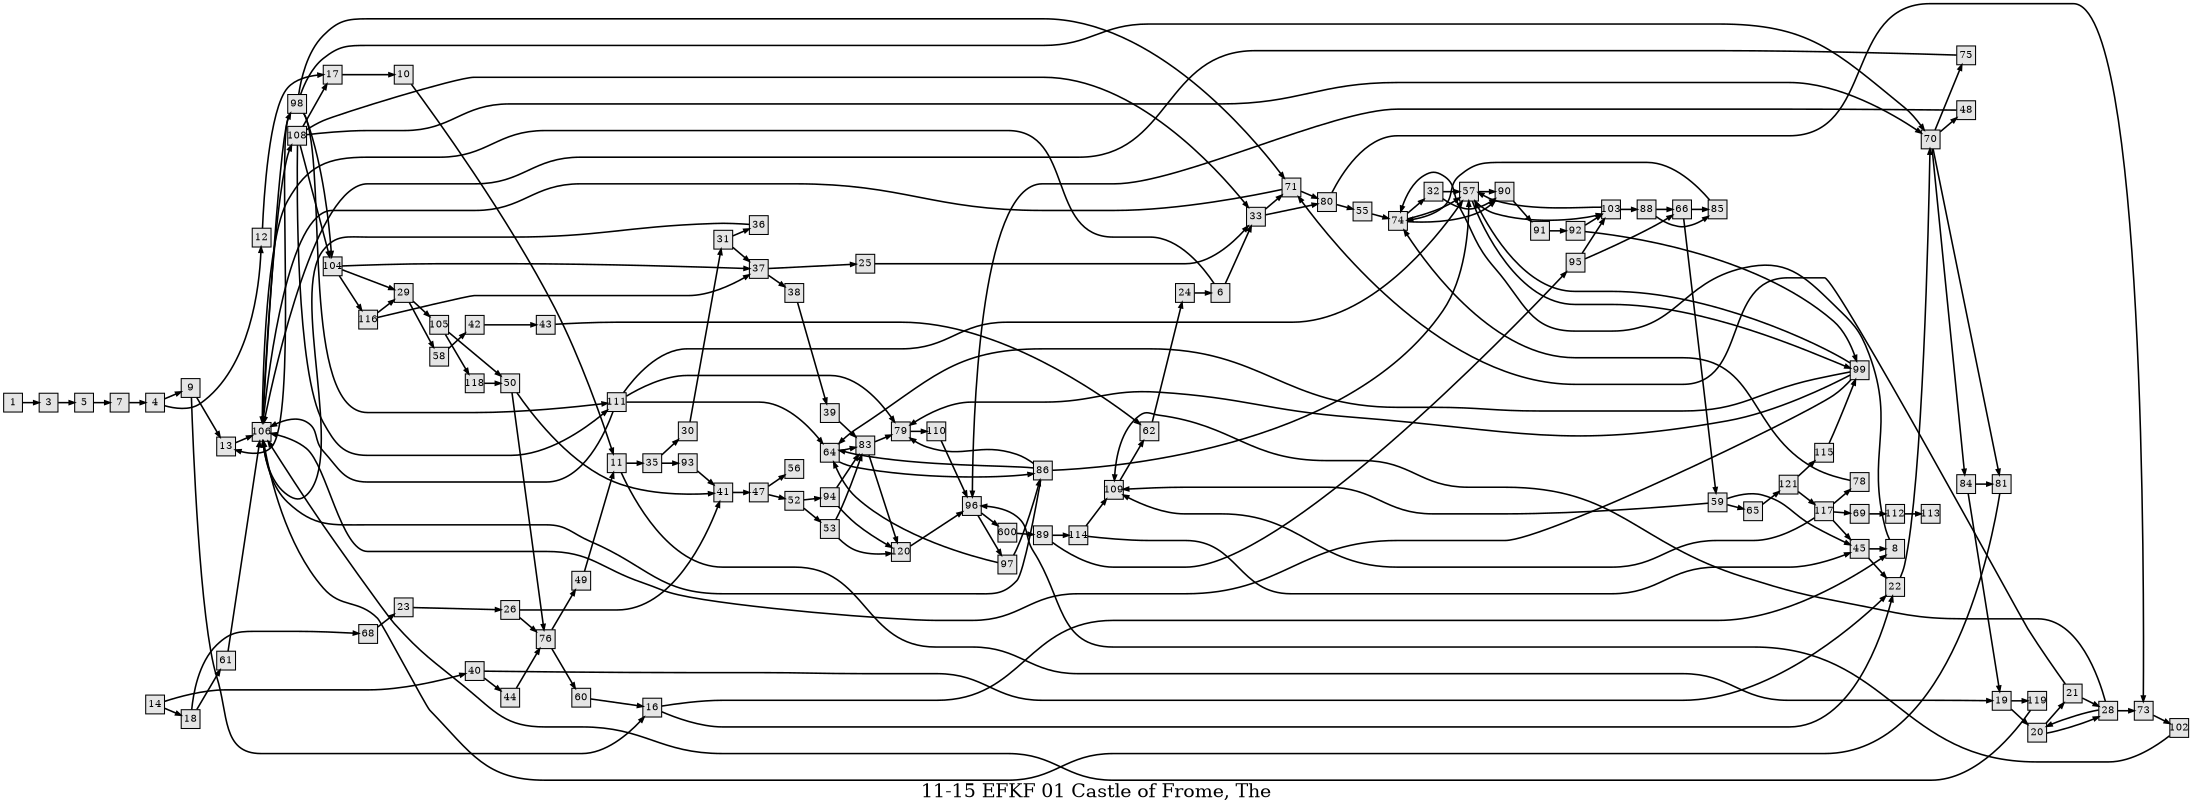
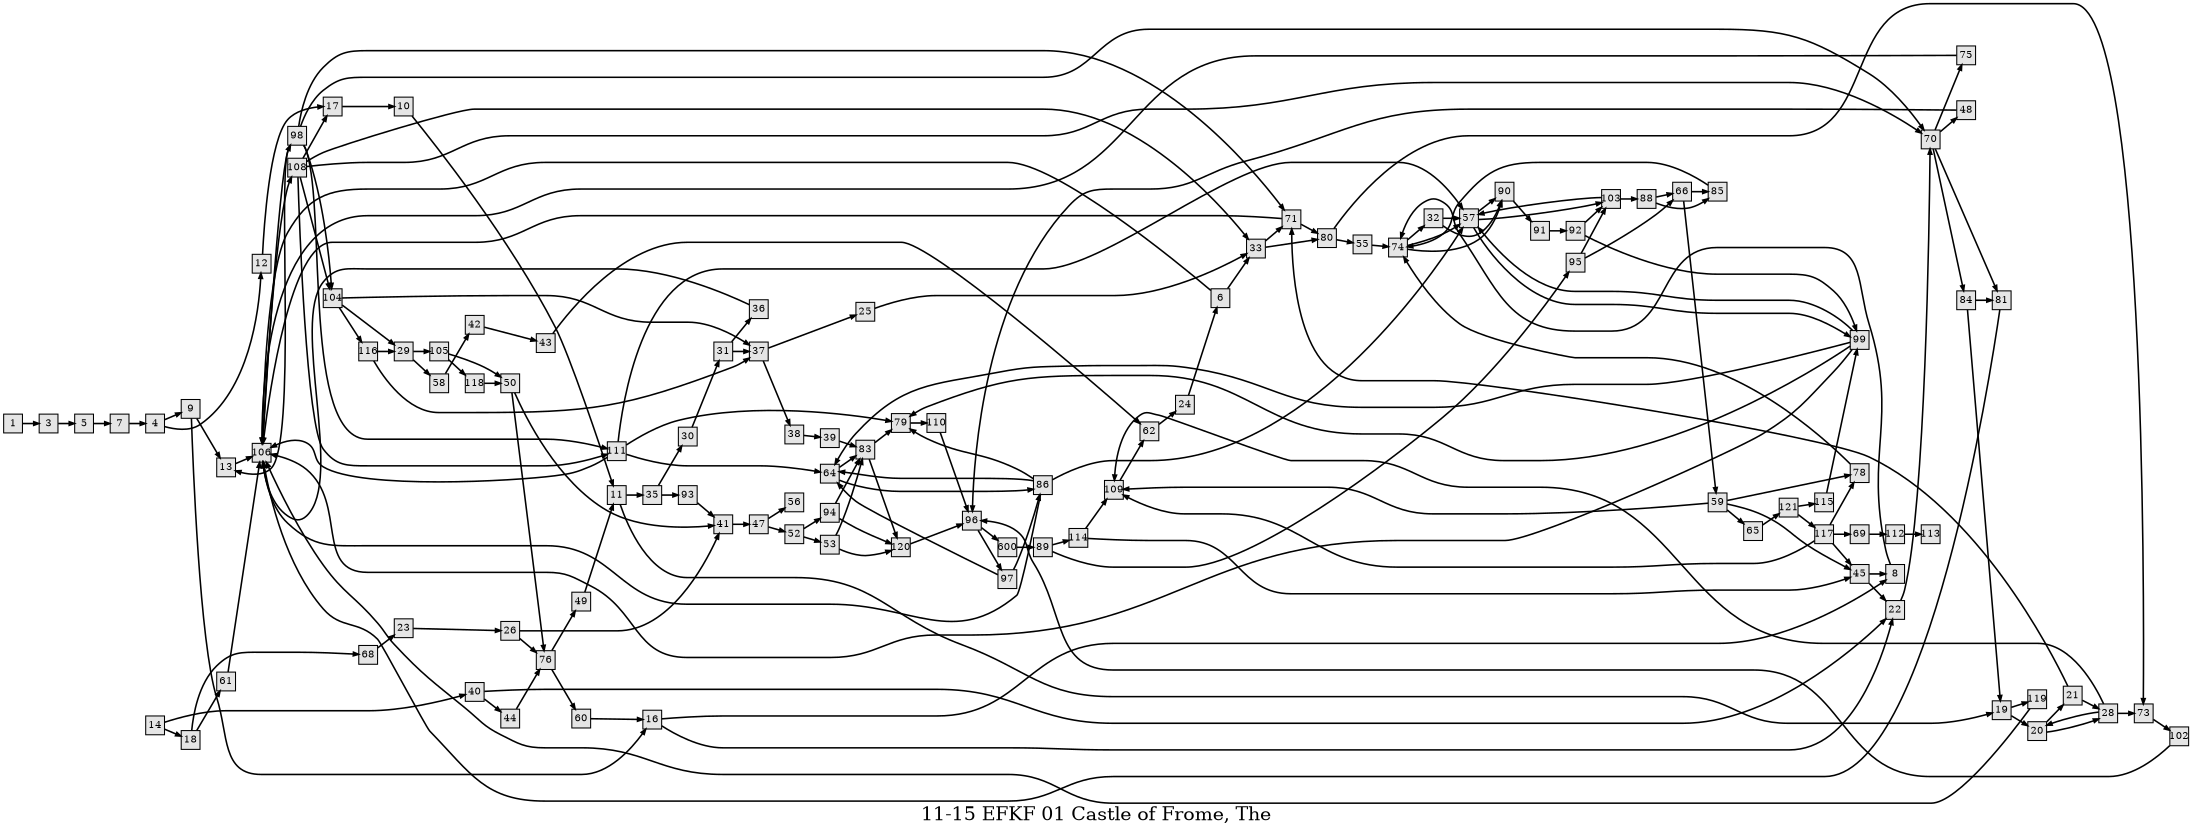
edge "59" -> "78": added
